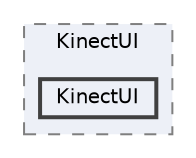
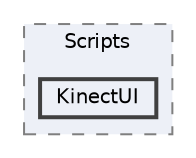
cluster "KinectUI": label "KinectUI" -> "Scripts"
